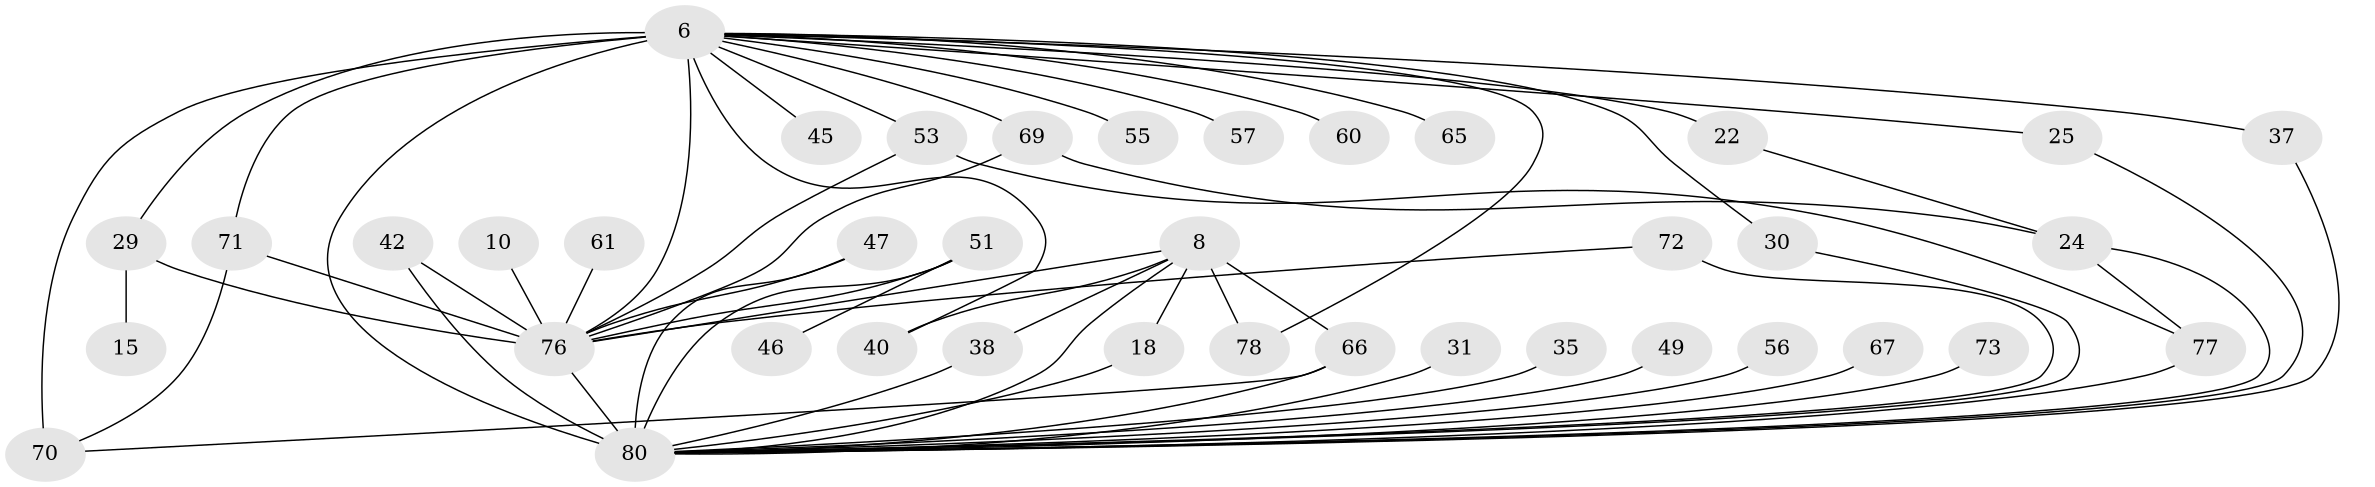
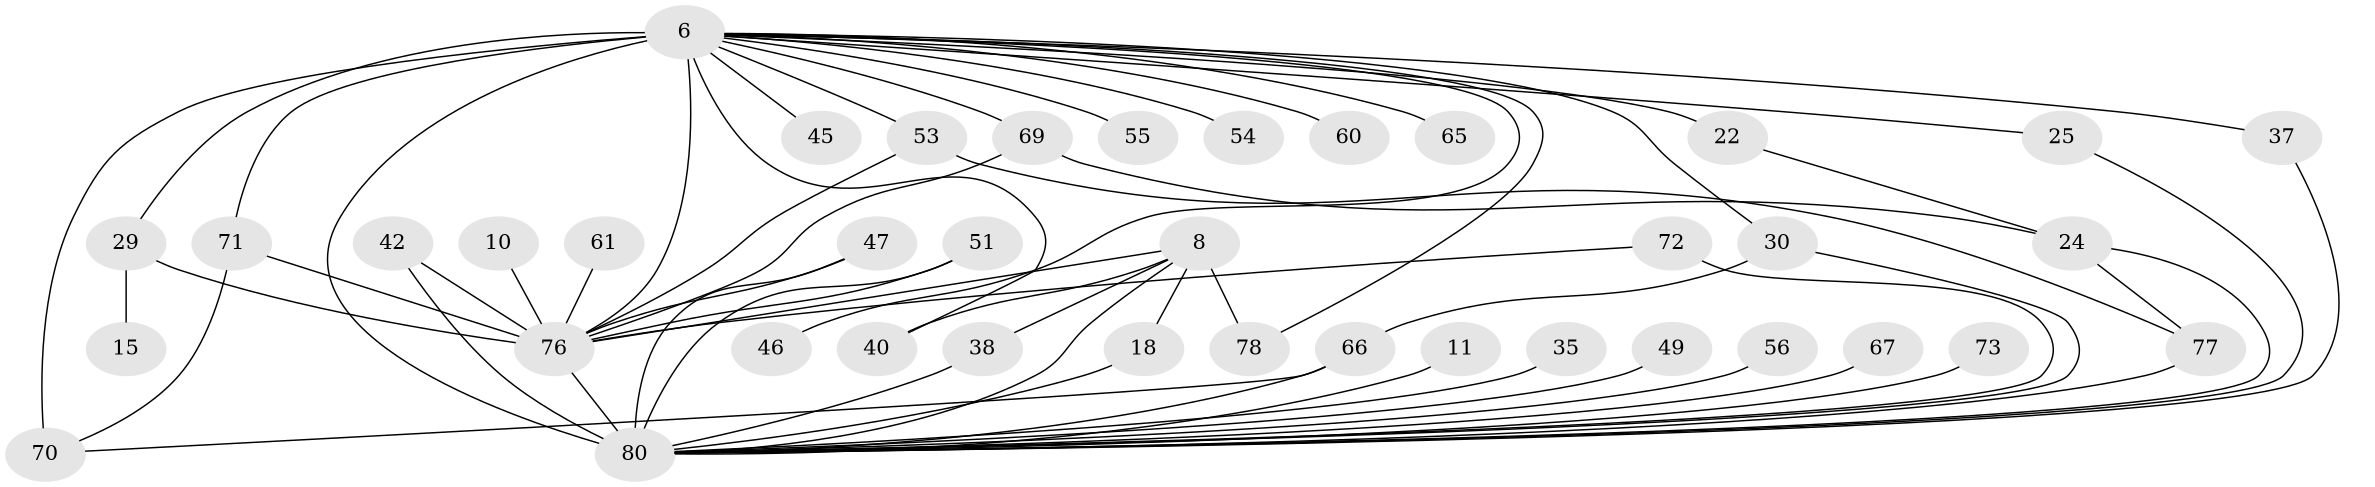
node "57": label "57" -> "54"
edge "51" -- "46": now "6" -- "46"
edge "8" -- "66": now "30" -- "66"
node "31": label "31" -> "11"
